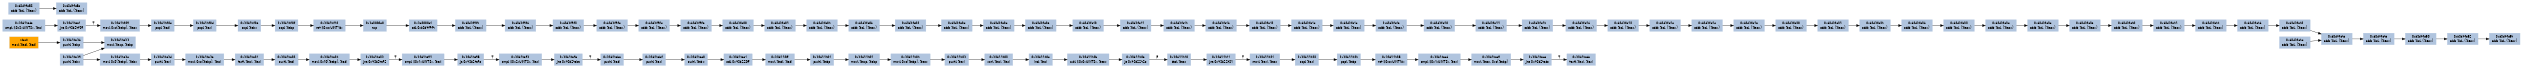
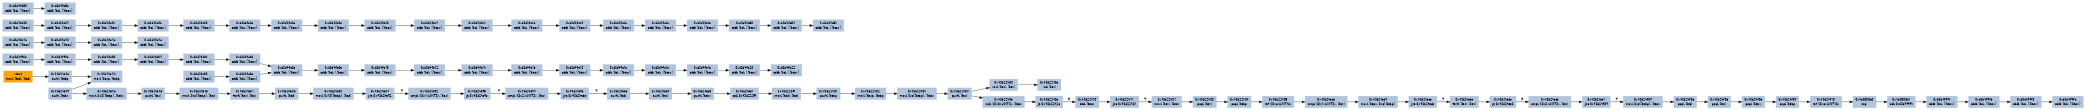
edge "0x63d7f9fa addb %al, (%eax)" -> "0x63d7f9fc addb %al, (%eax)": removed
edge "0x63d7fa06 addb %al, (%eax)" -> "0x63d7fa08 addb %al, (%eax)": now "0x63d7fa06 addb %al, (%eax)" -> "0x63d7fa0c addb %al, (%eax)"
node "0x63d7fa24 addb %al, (%eax)": removed
node "0x63d7fa2e addb %al, (%eax)": removed
node "0x63d7fa3a addb %al, (%eax)": label "0x63d7fa3a addb %al, (%eax)" -> "0x63d6fa3a addb %al, (%eax)"
edge "0x63d7fa48 addb %al, (%eax)" -> "0x63d7fa4c addb %al, (%eax)": now "0x63d7fa48 addb %al, (%eax)" -> "0x63d7fa4a addb %al, (%eax)"
edge "0x7362240a incl %esi" -> "0x7362240b subl $0x0<UINT8>, %eax": now "0x73622407 pushl %esi" -> "0x7362240b subl $0x0<UINT8>, %eax"
node "0x73624edc je 0x73624ee3": added
